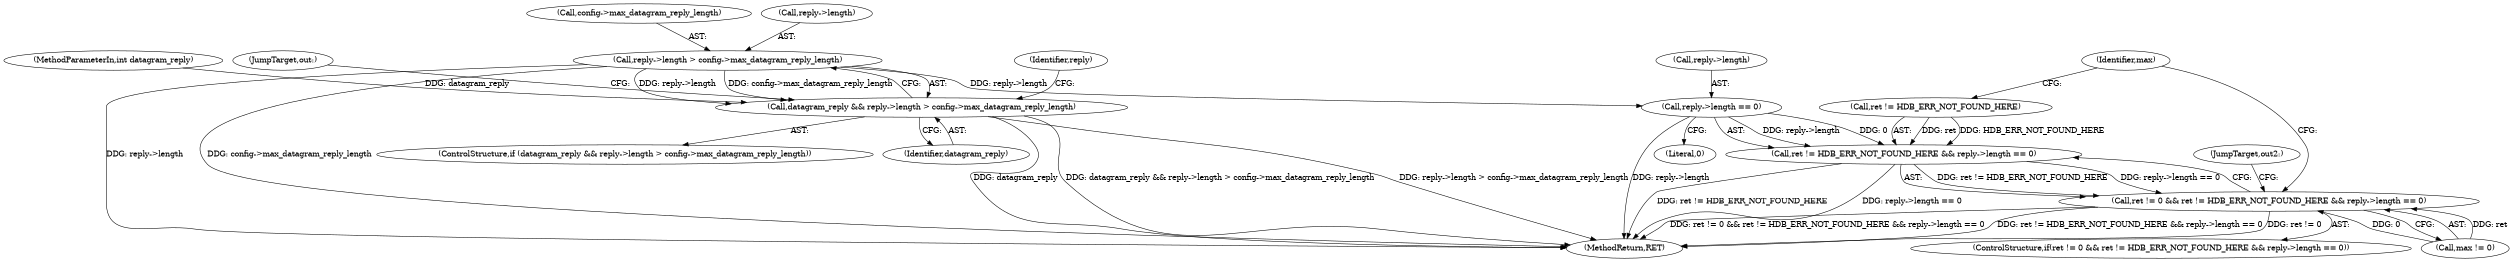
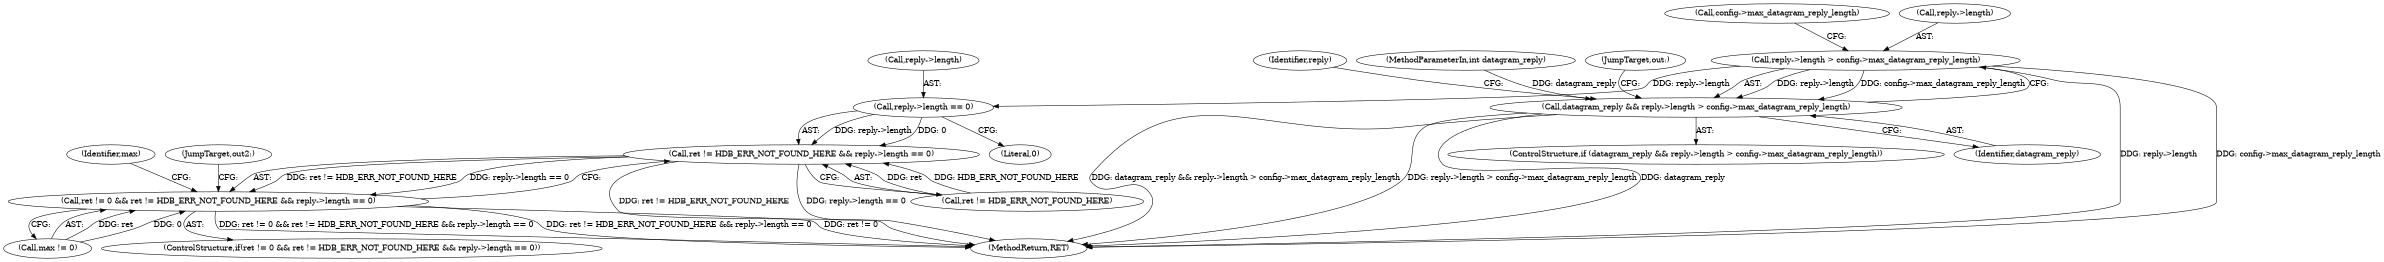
edge "(Call,config->max_datagram_reply_length)" -> "(Call,reply->length > config->max_datagram_reply_length)": label "AST: " -> "CFG: "
edge "(Identifier,max)" -> "(Call,ret != HDB_ERR_NOT_FOUND_HERE)": now "(Call,ret != HDB_ERR_NOT_FOUND_HERE && reply->length == 0)" -> "(Call,ret != HDB_ERR_NOT_FOUND_HERE)"
edge "(Call,reply->length == 0)" -> "(MethodReturn,RET)": removed, label "DDG: reply->length"
